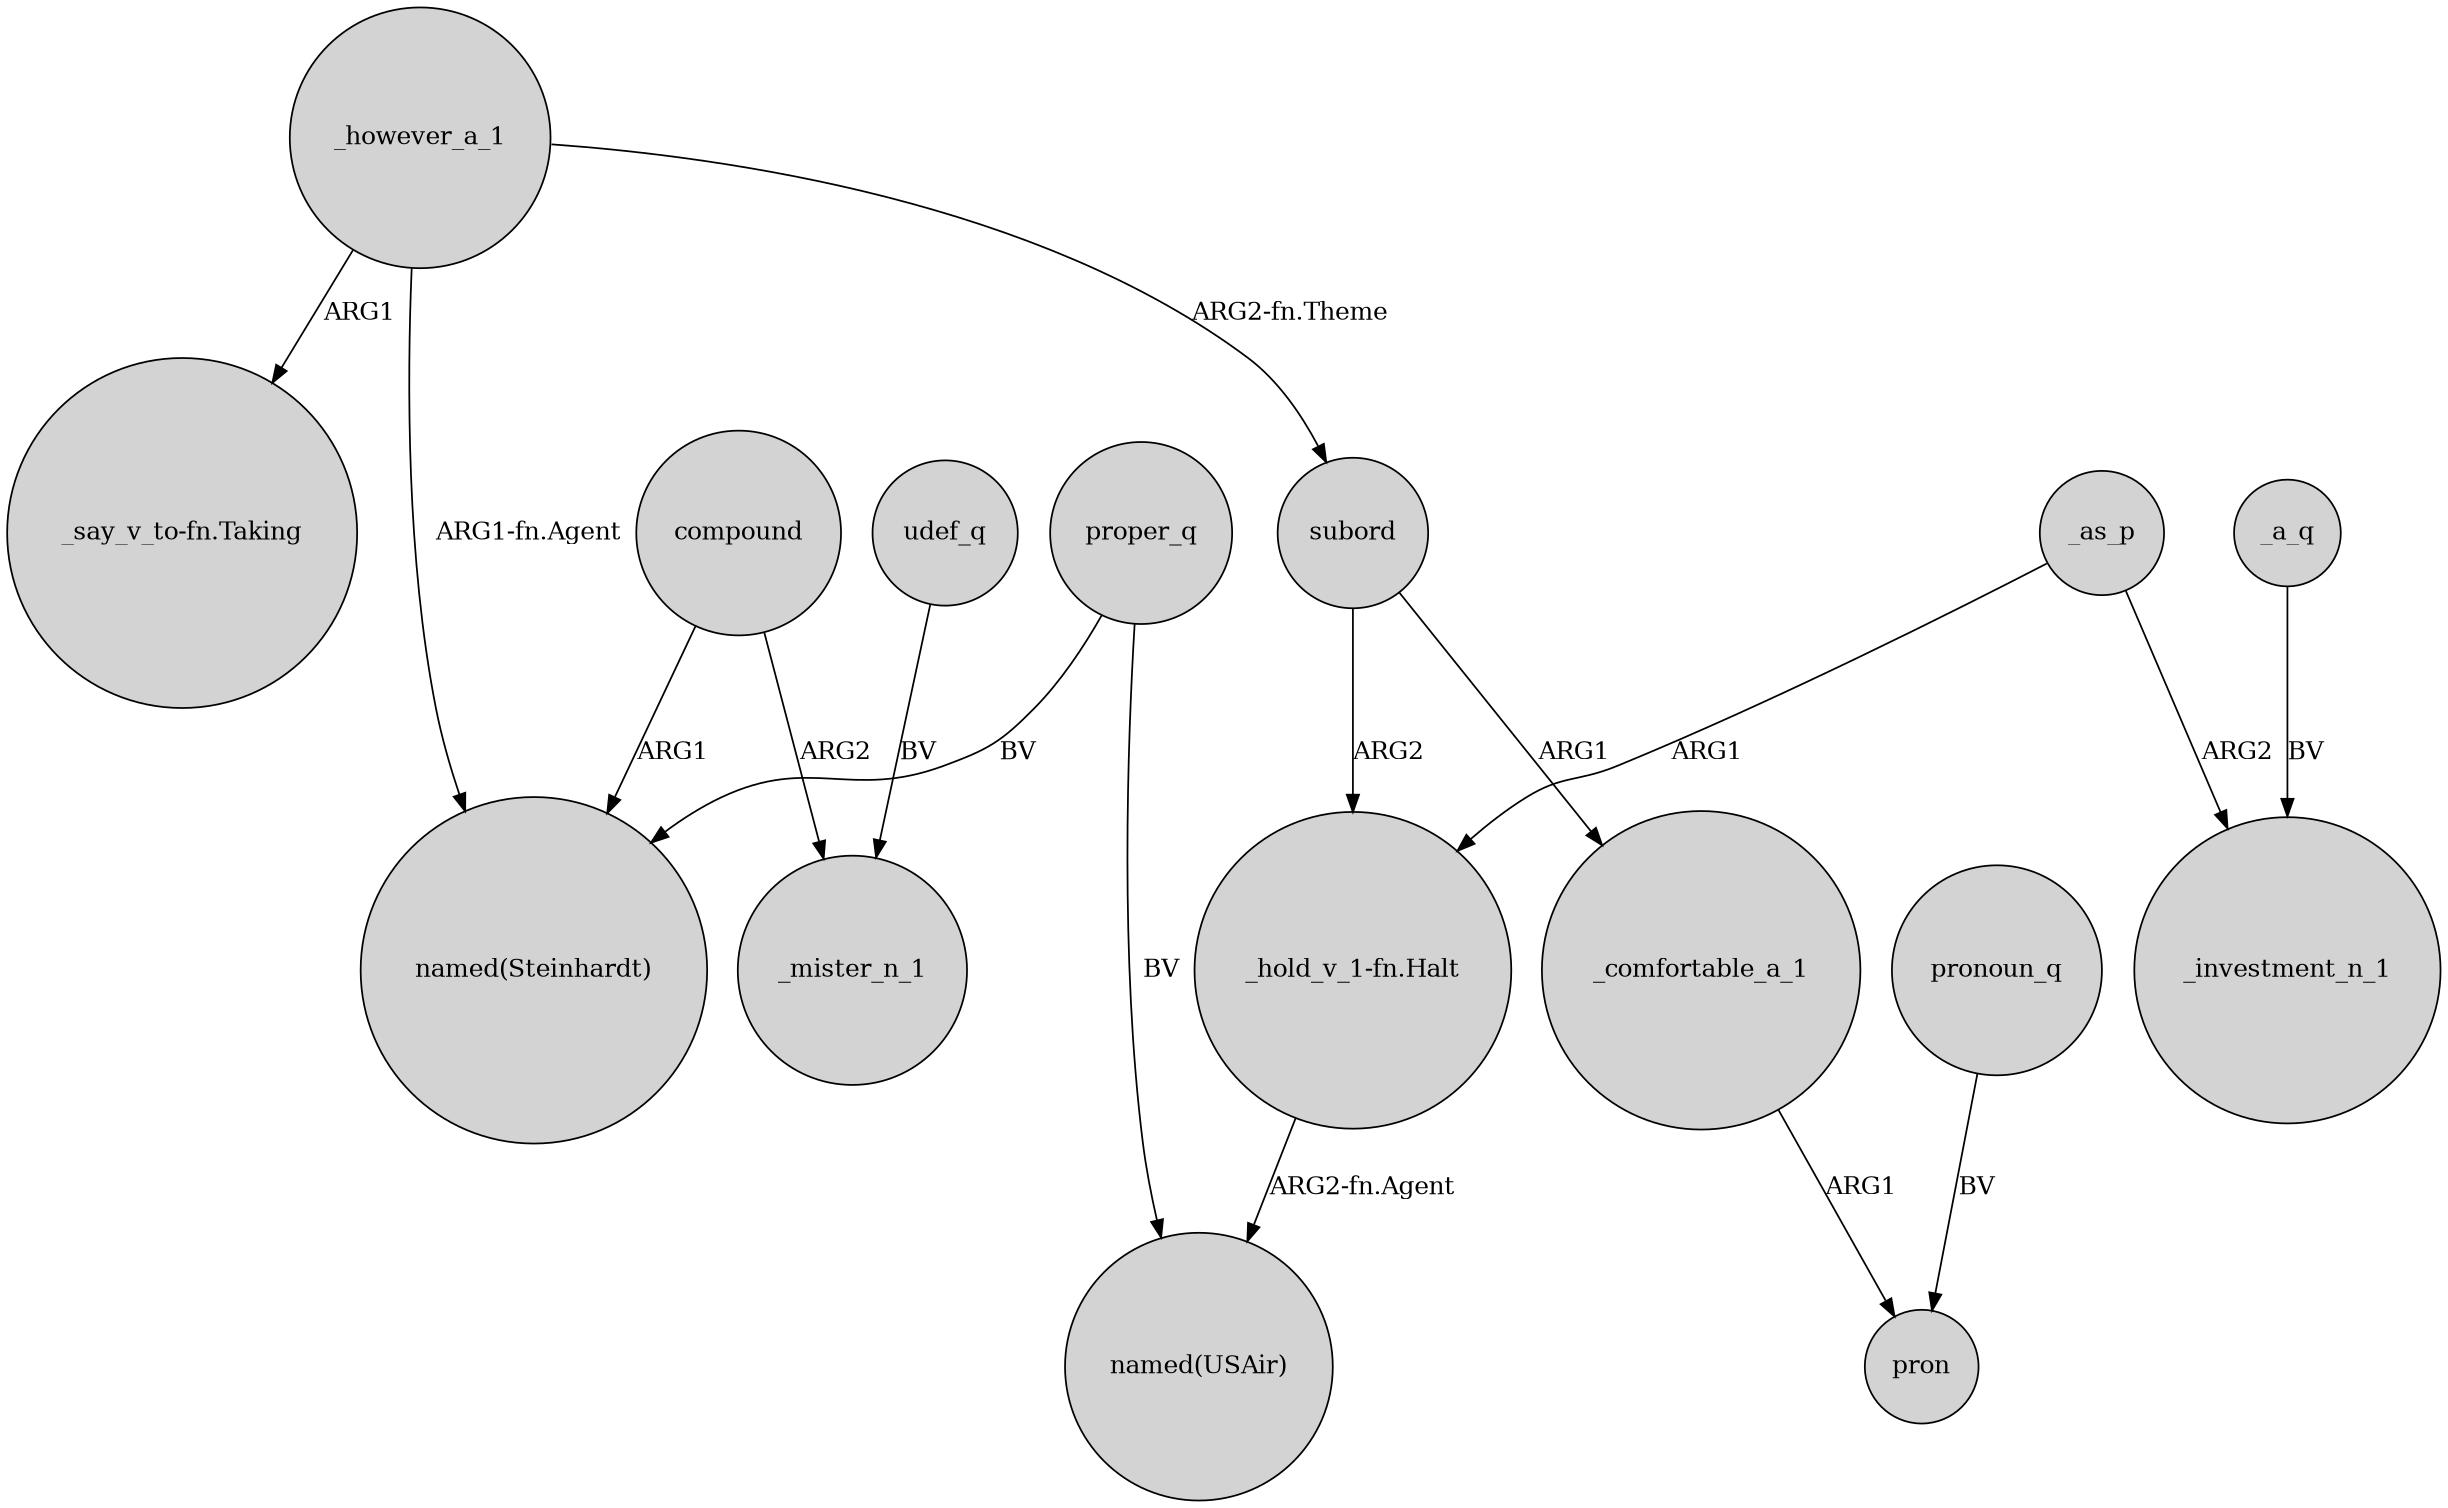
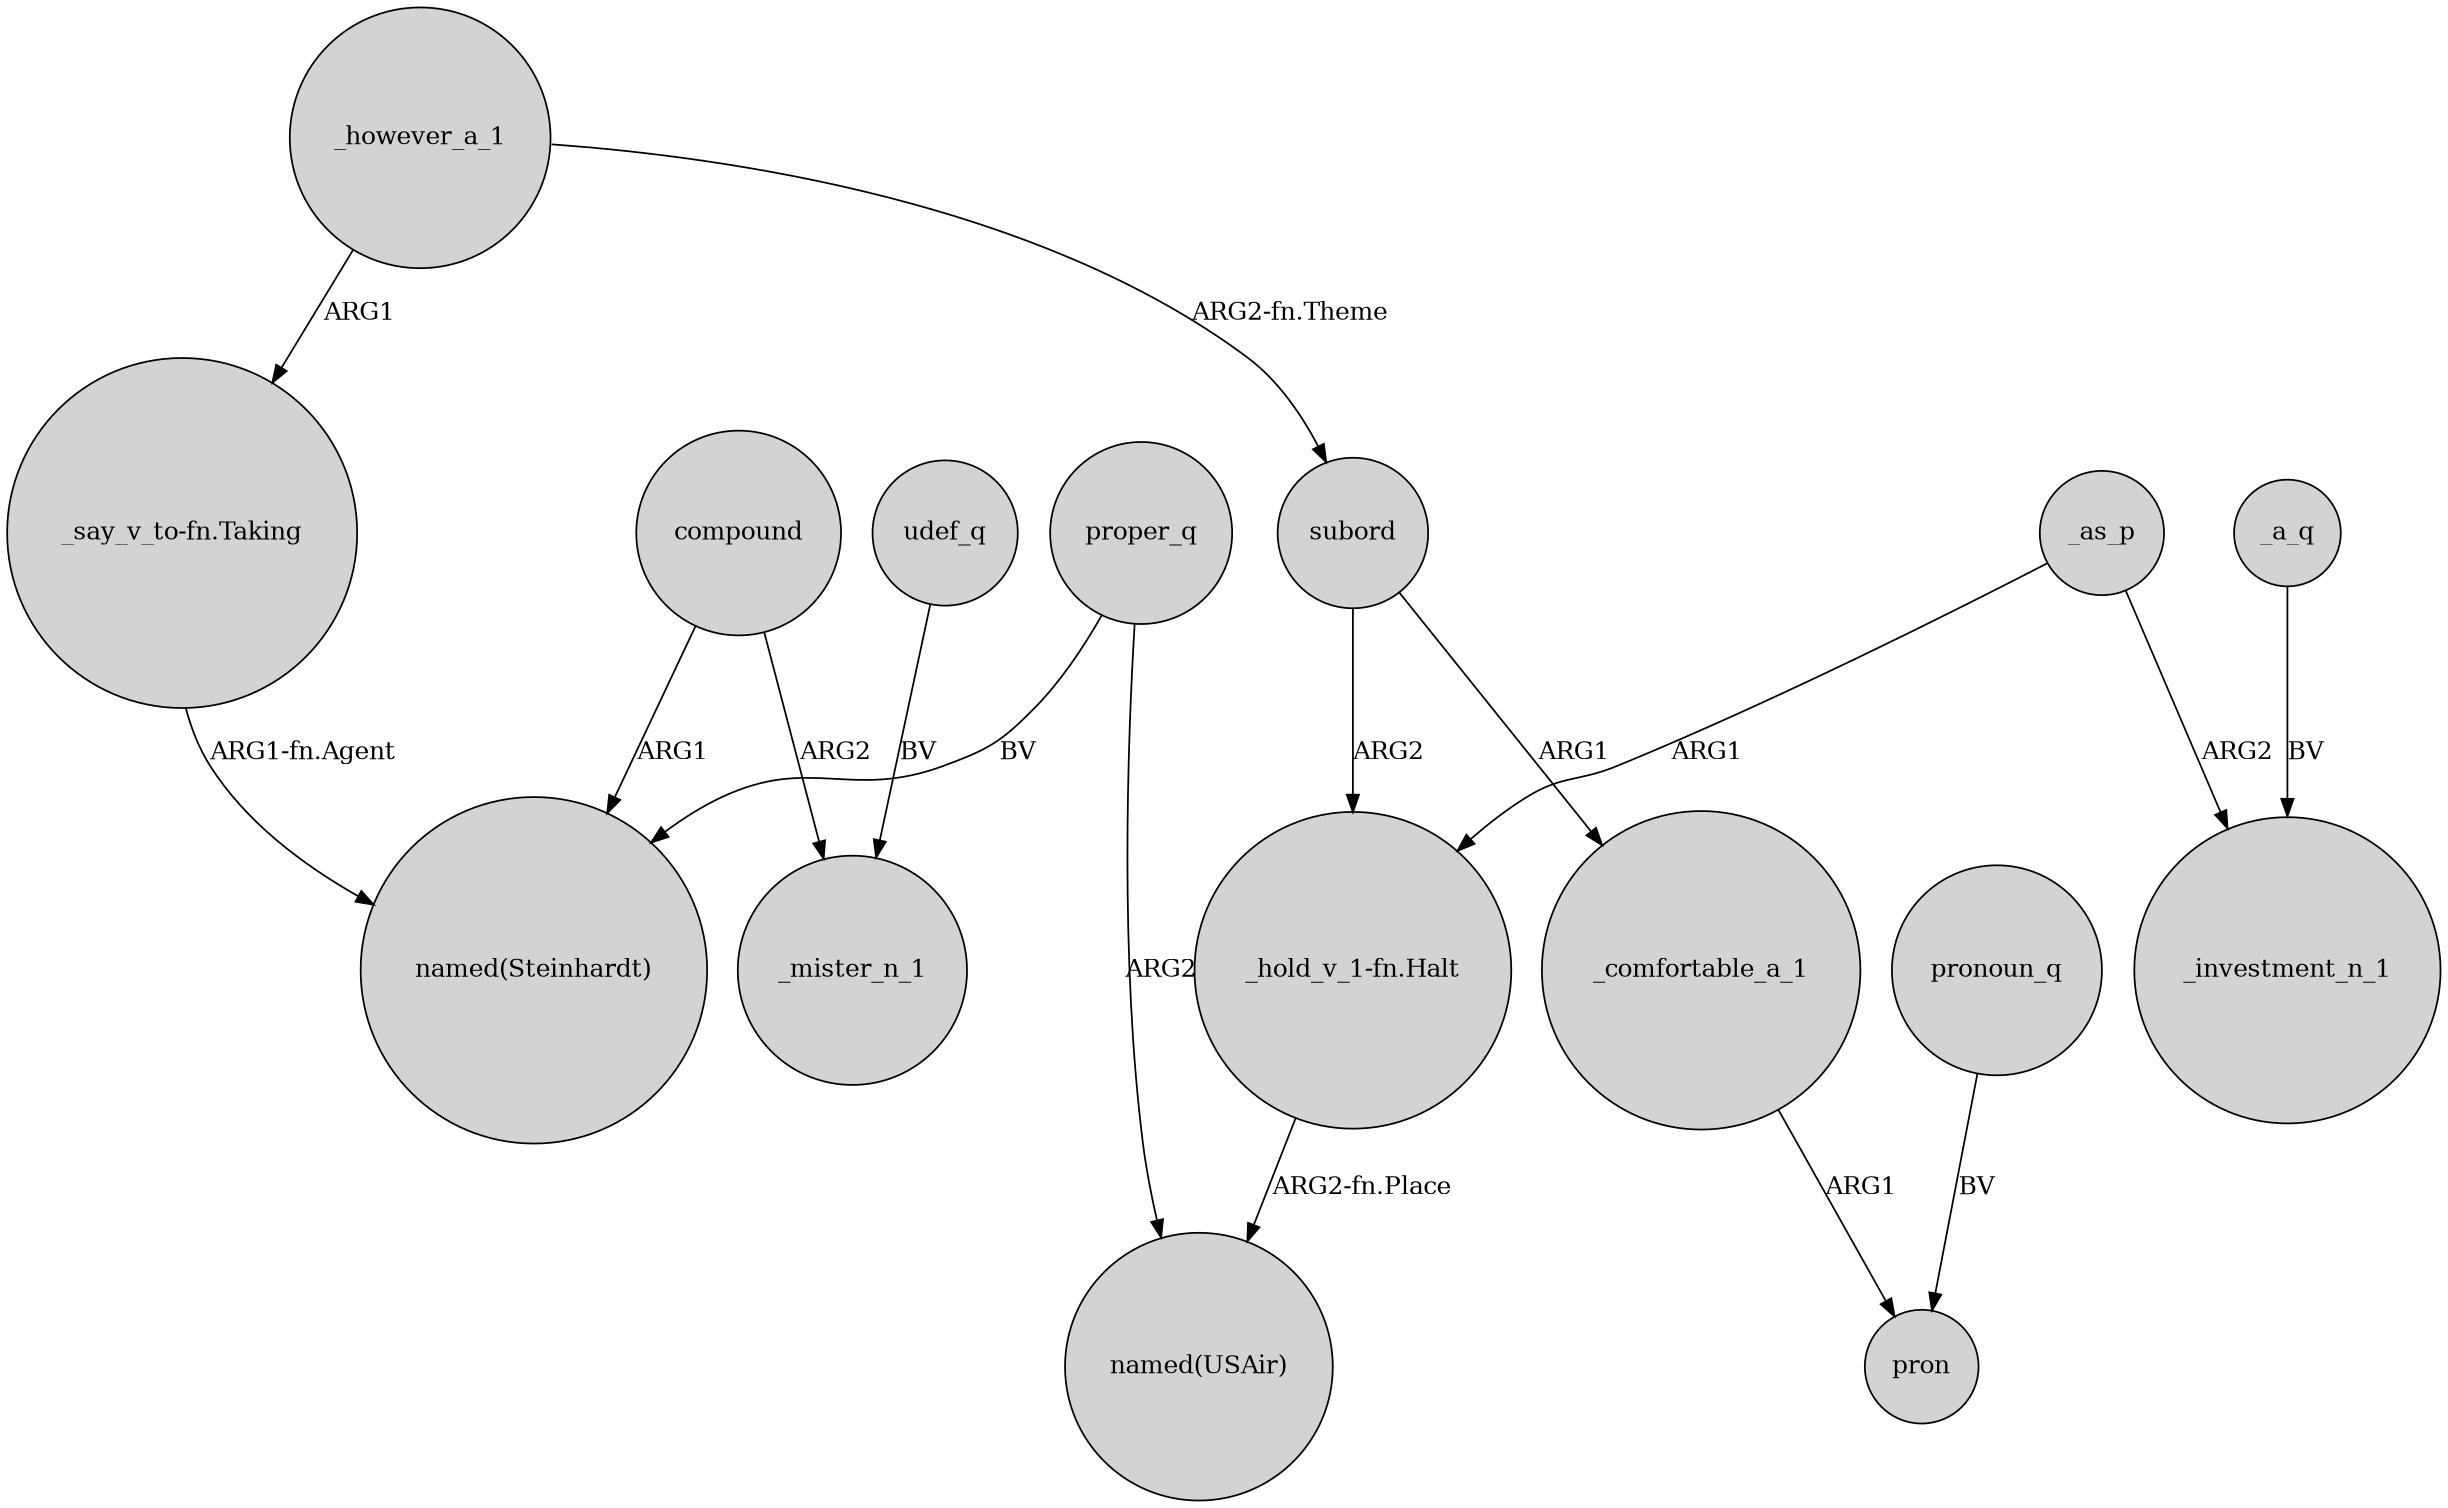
edge "_however_a_1" -> "named(Steinhardt)": now "_say_v_to-fn.Taking" -> "named(Steinhardt)"
edge "proper_q" -> "named(USAir)": label "BV" -> "ARG2"
edge "_hold_v_1-fn.Halt" -> "named(USAir)": label "ARG2-fn.Agent" -> "ARG2-fn.Place"
